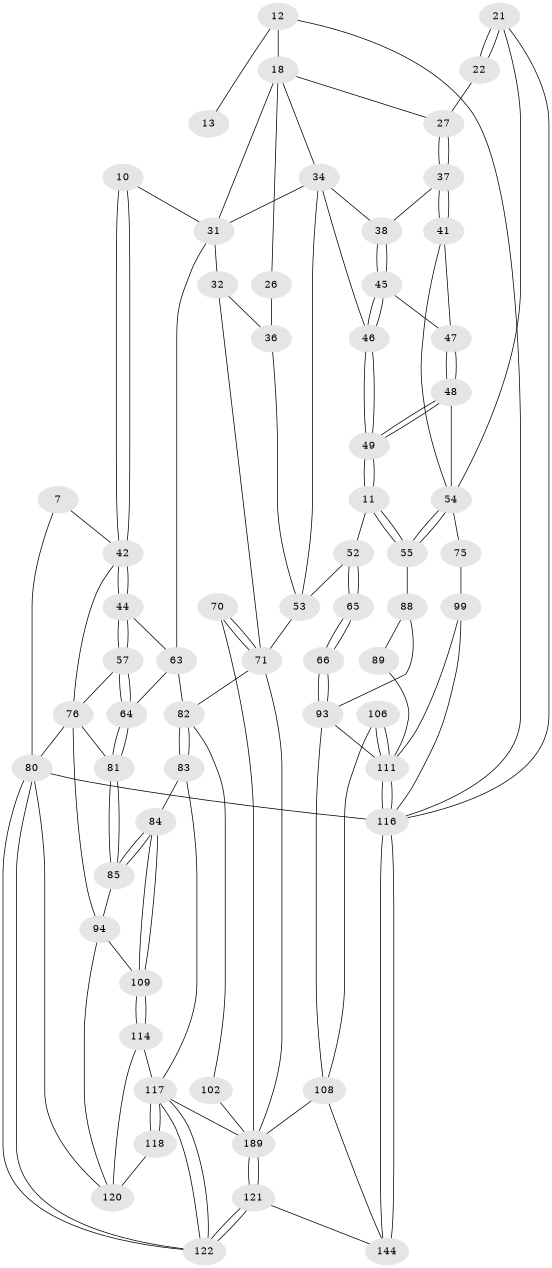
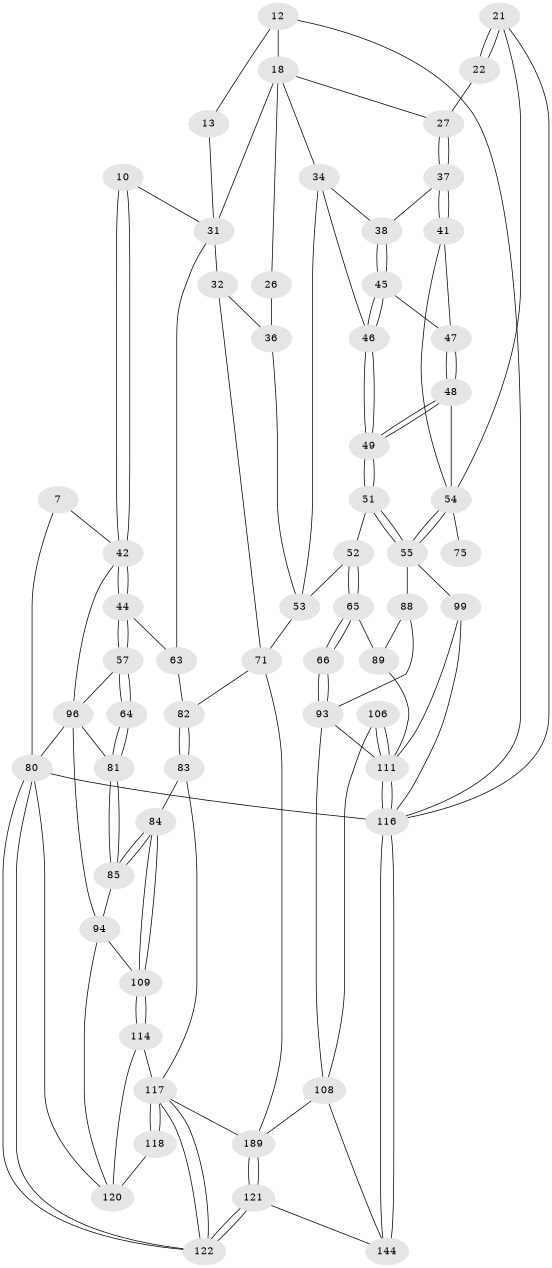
edge "34" -- "31": now "13" -- "31"
node "11": label "11" -> "51"
edge "75" -- "99": now "55" -- "99"
node "70": removed
edge "65" -- "89": added
edge "63" -- "64": removed
node "76": label "76" -> "96"
node "102": removed
